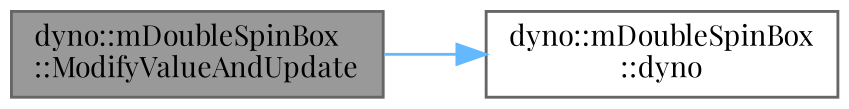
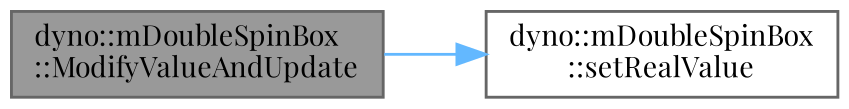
node "dyno::mDoubleSpinBox ::dyno": label "dyno::mDoubleSpinBox ::dyno" -> "dyno::mDoubleSpinBox ::setRealValue"
